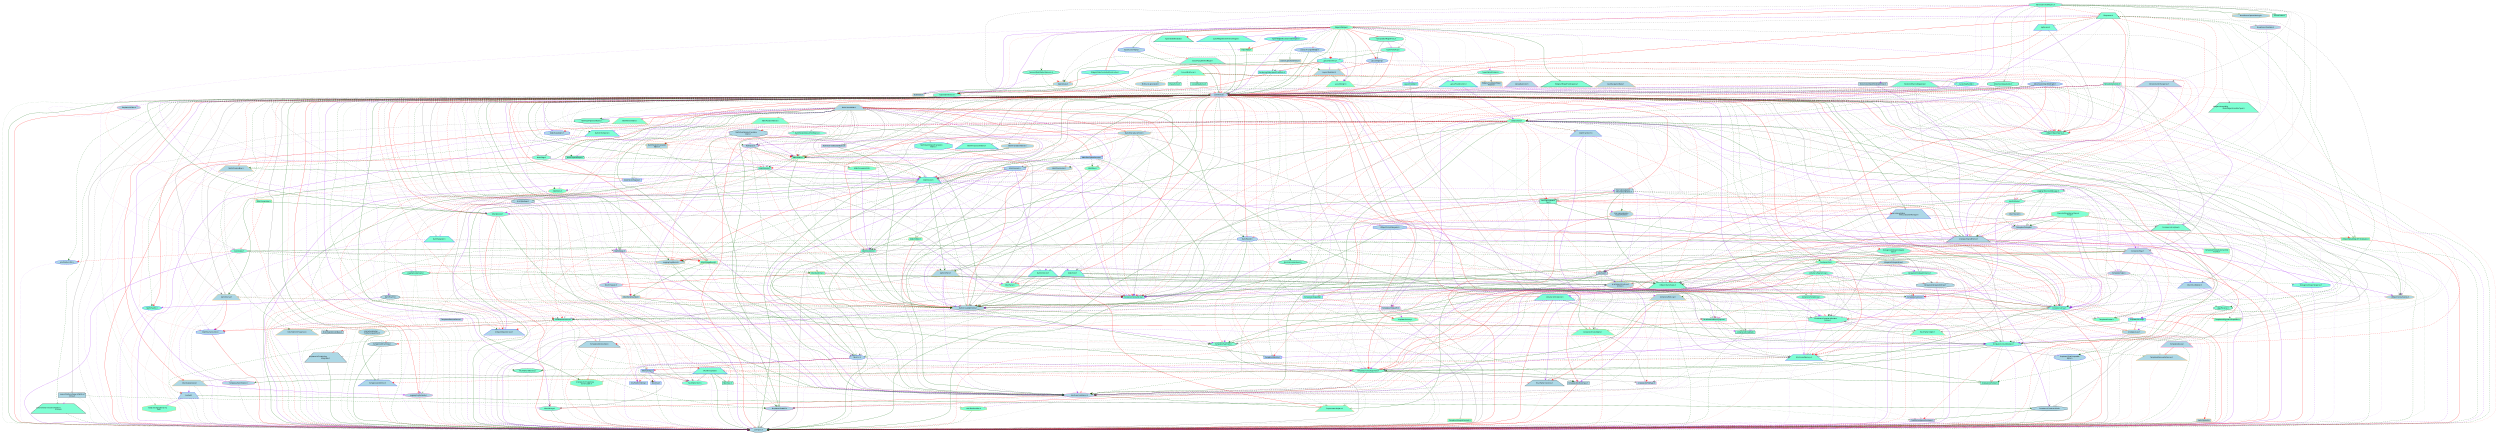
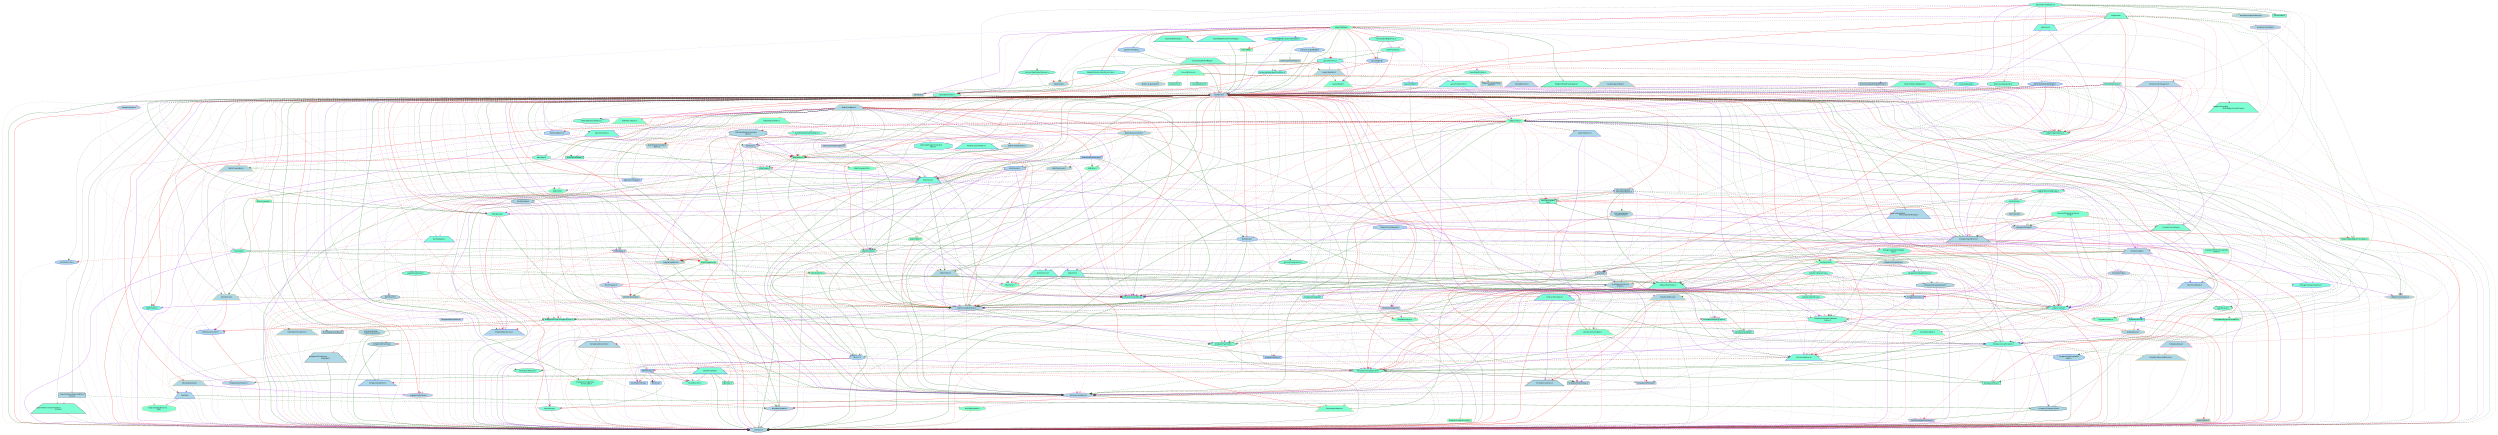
edge "Math/IntVector.h" -> "Math/UnrealMathUtility.h": color darkgreen -> red
node "Serialization/Archive.h": label "Serialization/Archive.h" -> "WidgetActiveTimerDelegate/Archive.h"
